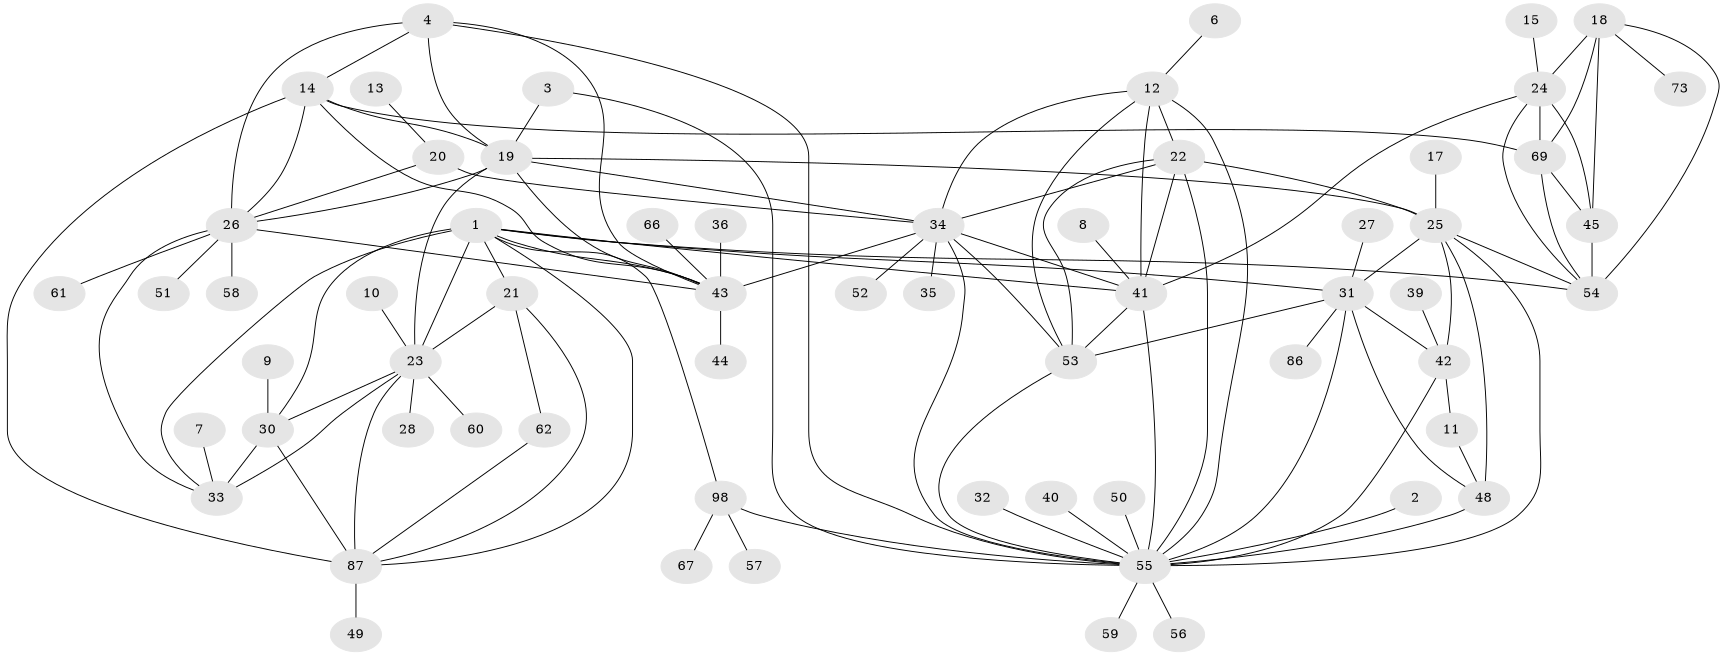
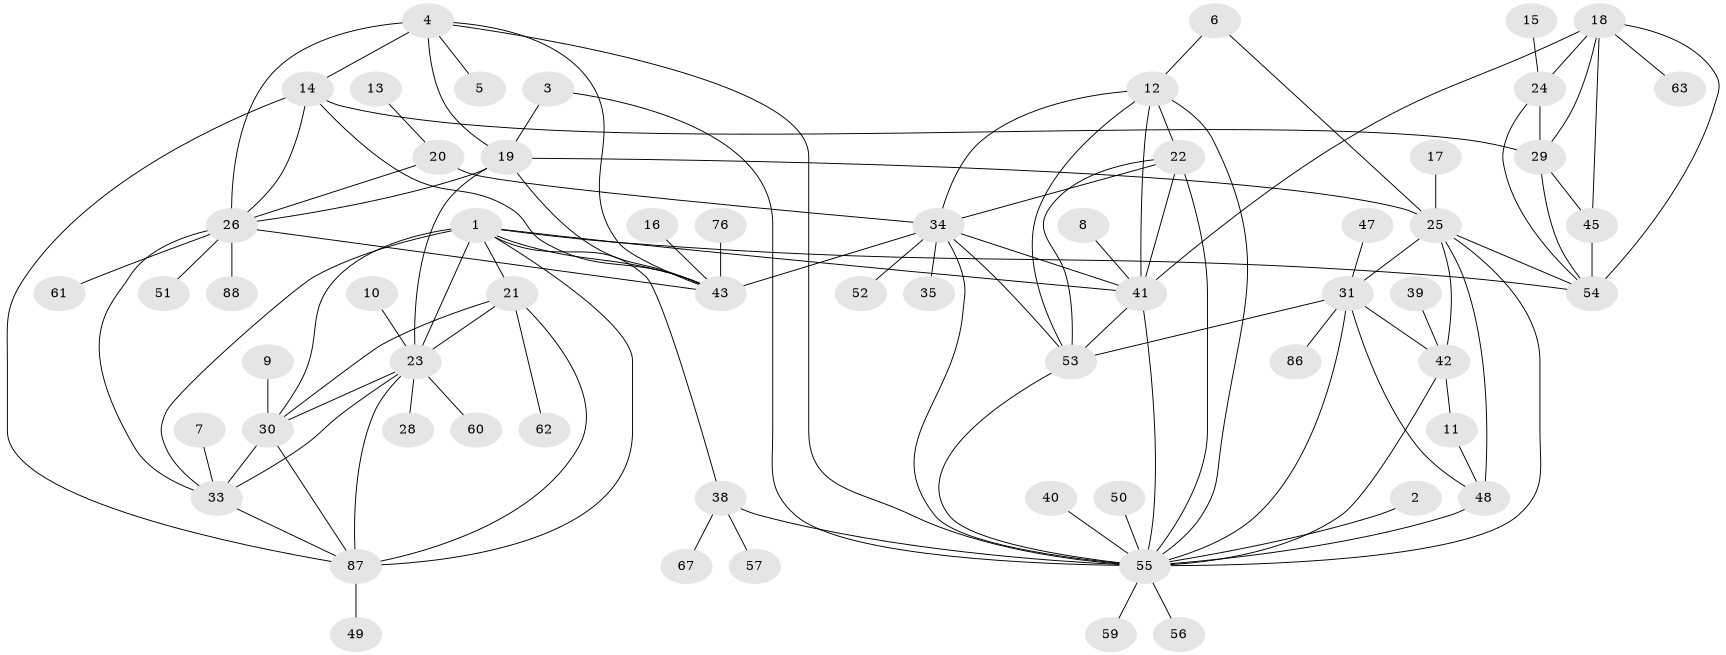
node "5": added
node "73": label "73" -> "63"
edge "14" -- "19": removed
edge "24" -- "45": removed
node "69": label "69" -> "29"
edge "24" -- "41": now "18" -- "41"
edge "22" -- "25": now "6" -- "25"
edge "19" -- "34": removed
node "66": label "66" -> "16"
node "36": label "36" -> "76"
node "27": label "27" -> "47"
edge "1" -- "31": removed
node "58": label "58" -> "88"
edge "21" -- "30": added
node "44": removed
edge "62" -- "87": now "33" -- "87"
node "98": label "98" -> "38"
node "32": removed
